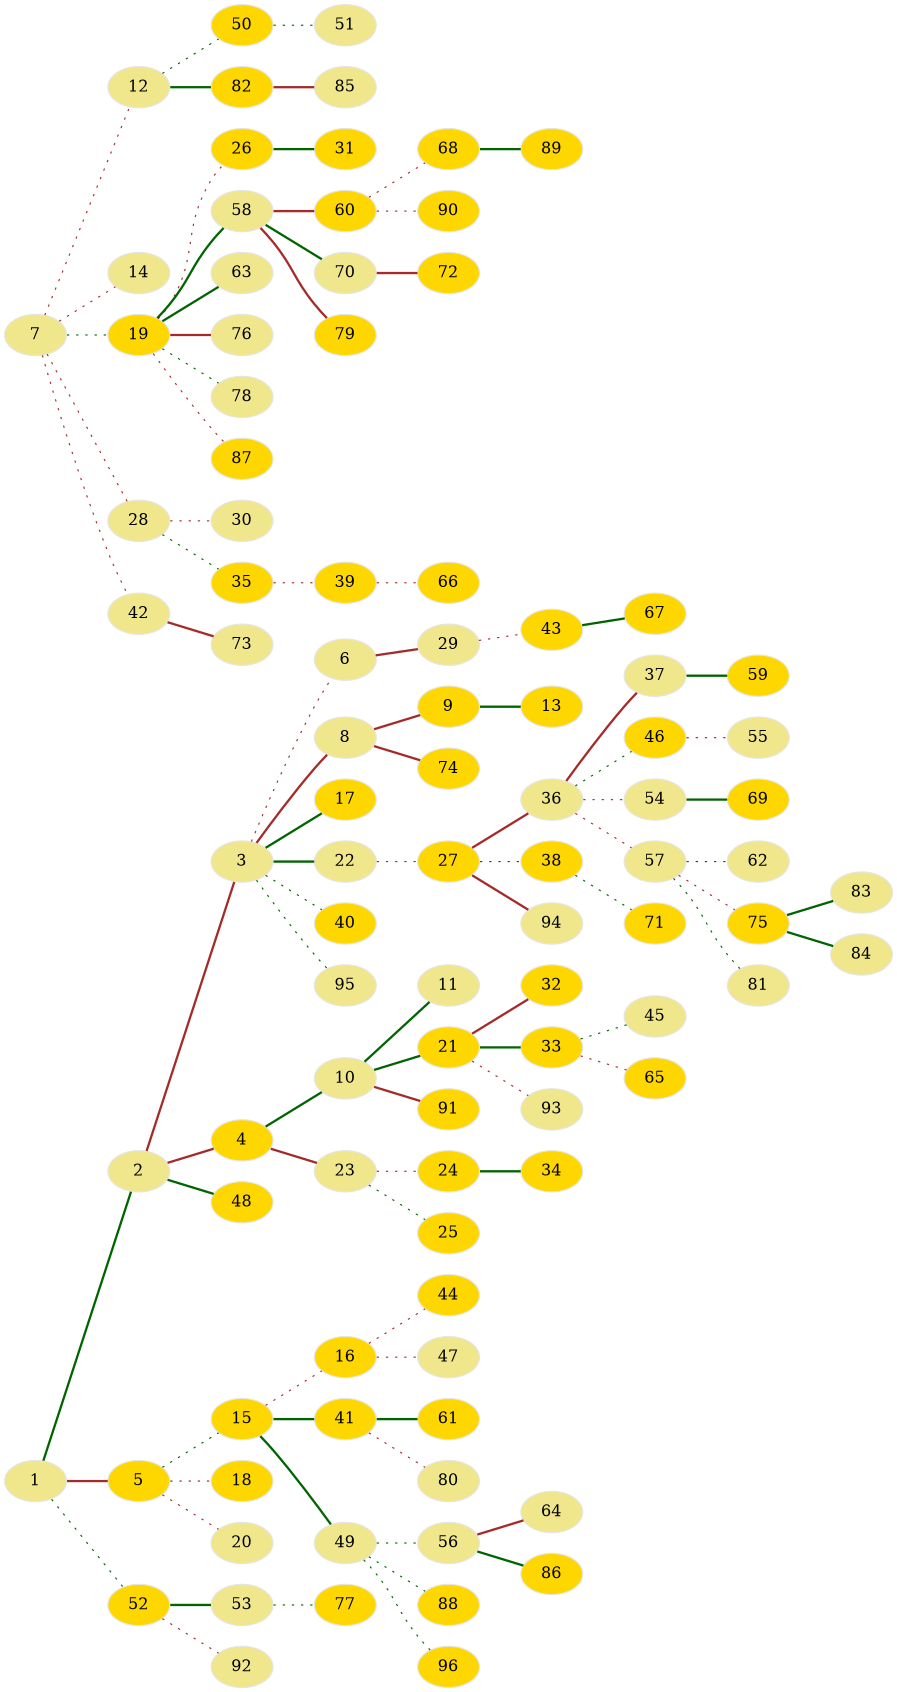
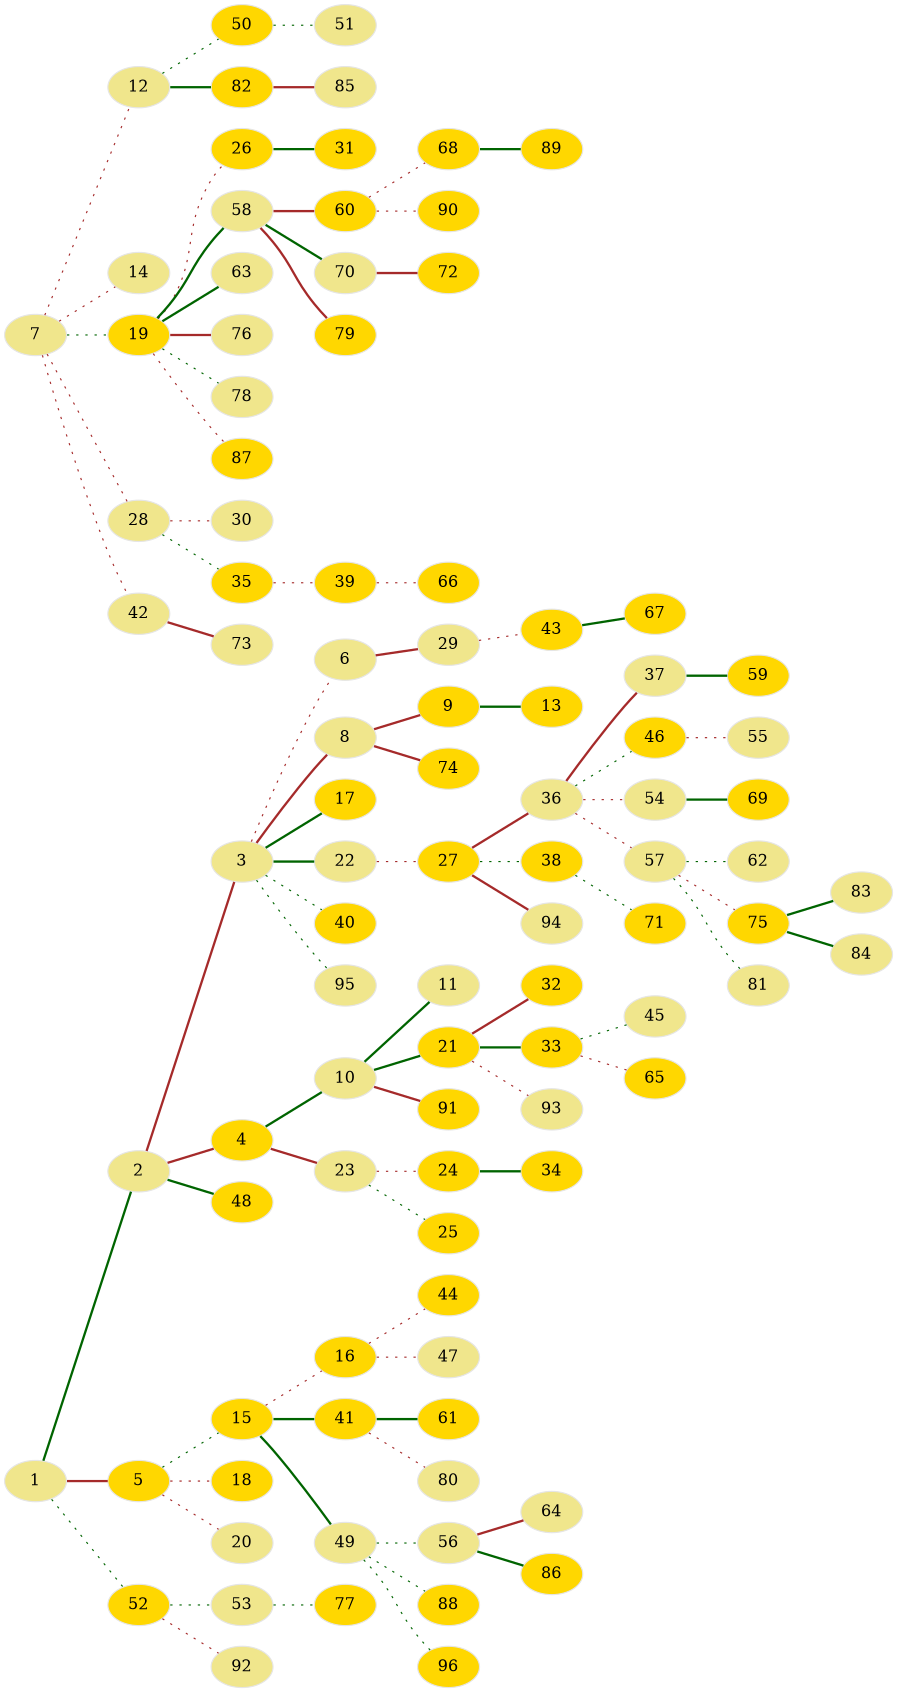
edge "52" -- "53": style bold -> dotted
